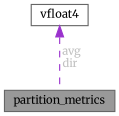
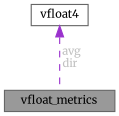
node "partition_metrics": label "partition_metrics" -> "vfloat_metrics"
